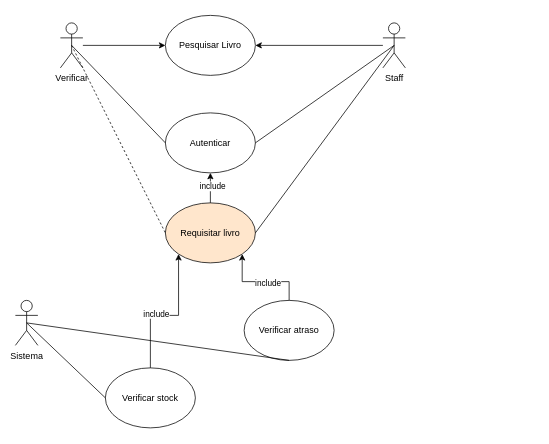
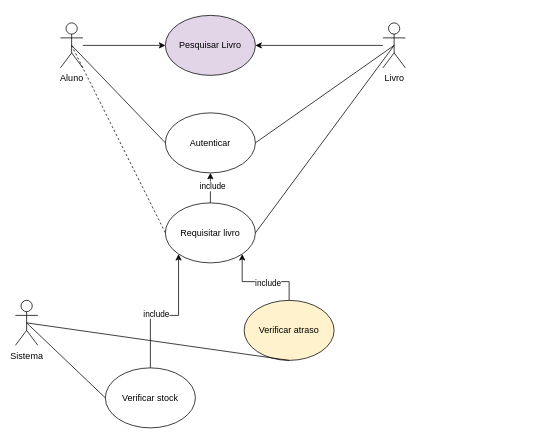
node "Pesquisar Livro": fillcolor #ffffff -> #e1d5e7
node "Verificar": label "Verificar" -> "Aluno"
node "Staff": label "Staff" -> "Livro"
node "Requisitar livro": fillcolor #ffe6cc -> #ffffff
node "Verificar atraso": fillcolor #ffffff -> #fff2cc
